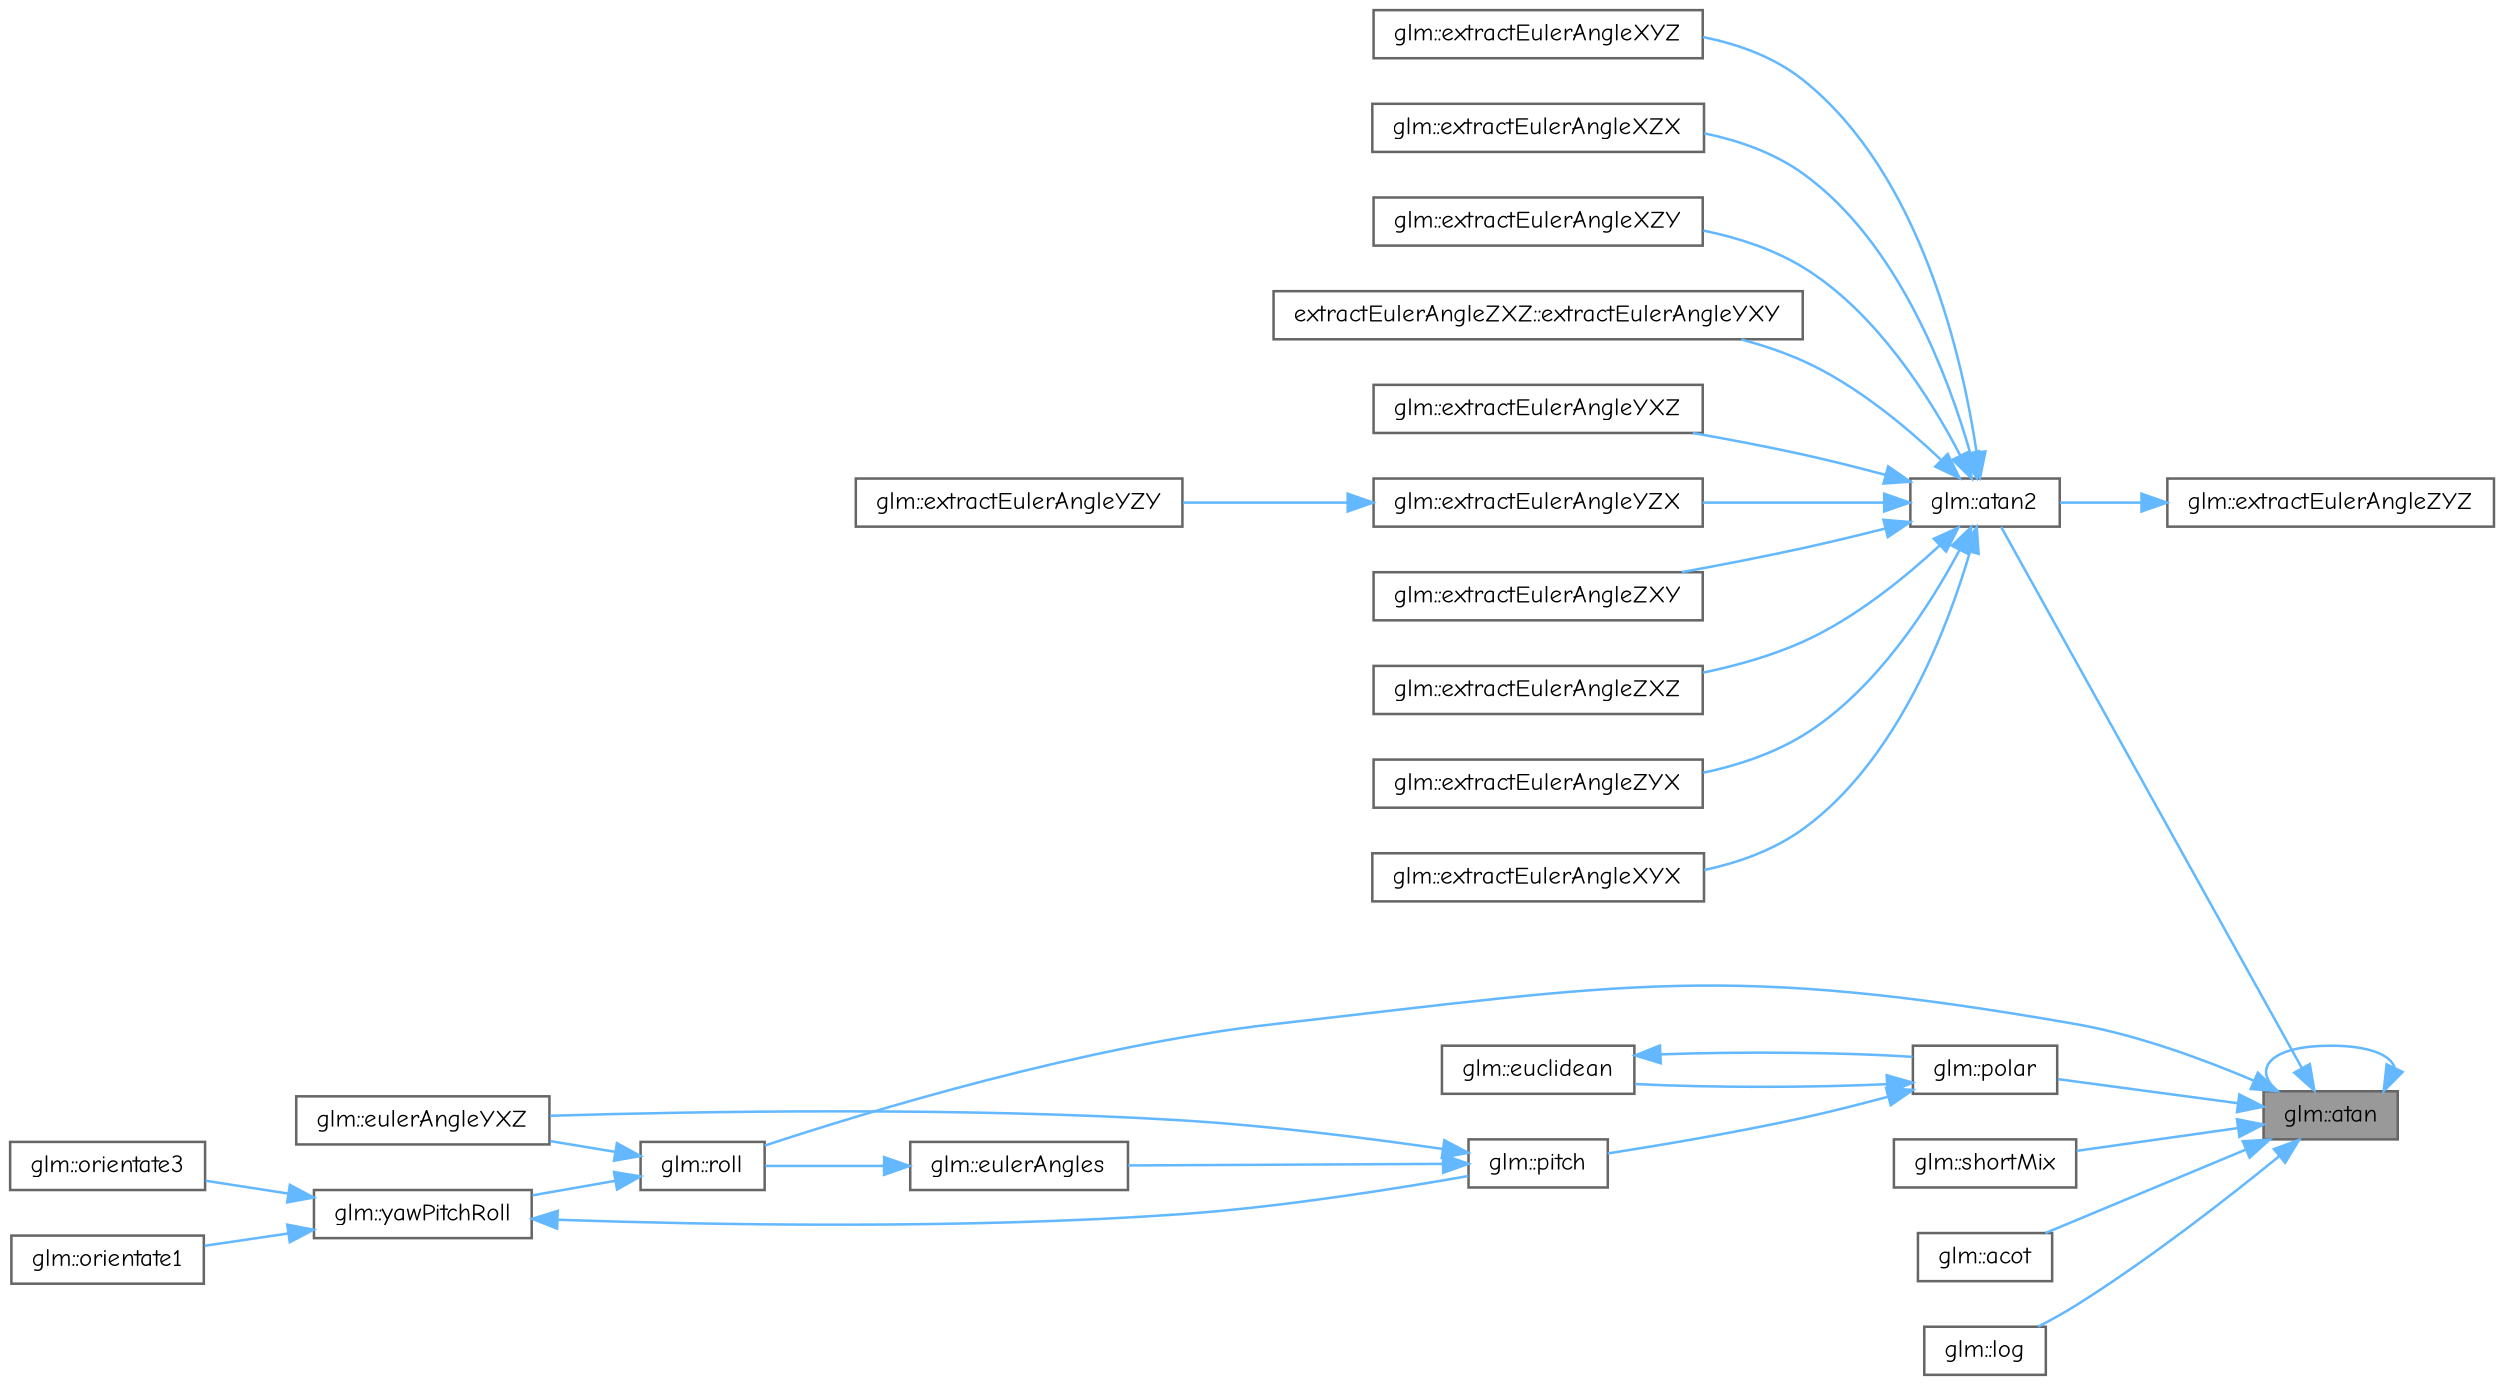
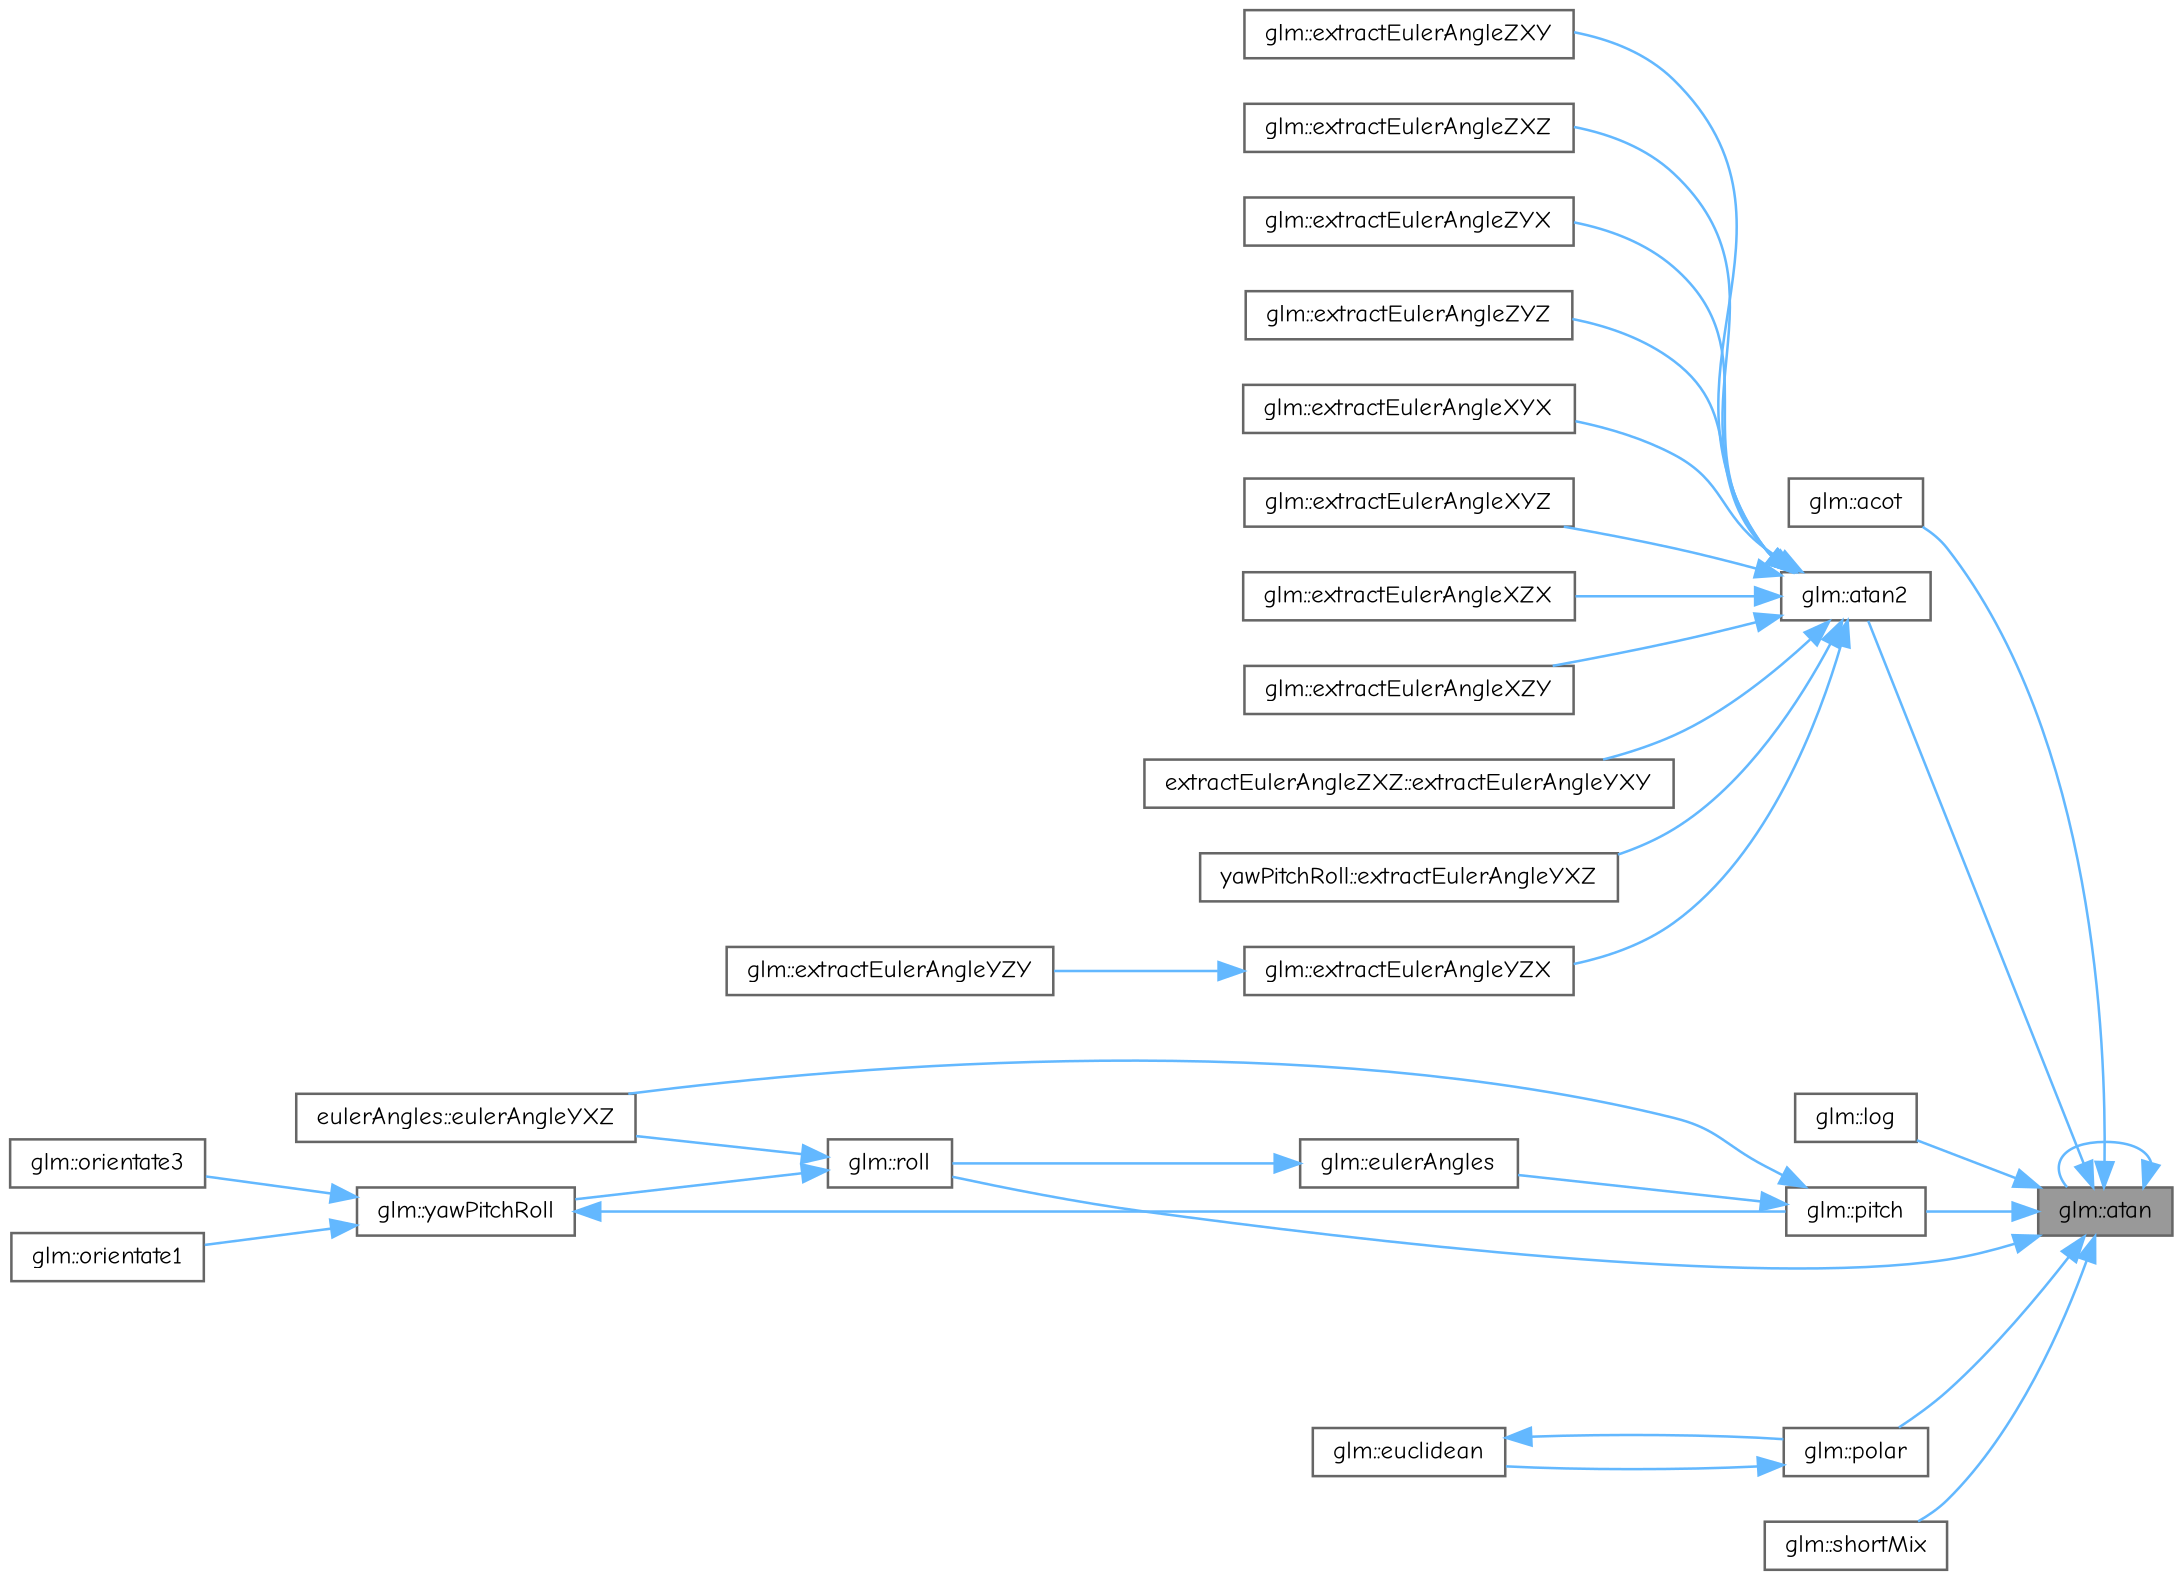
node "glm::extractEulerAngleYXZ": label "glm::extractEulerAngleYXZ" -> "yawPitchRoll::extractEulerAngleYXZ"
edge "glm::atan2" -> "glm::extractEulerAngleZYZ": reversed
node "glm::eulerAngleYXZ": label "glm::eulerAngleYXZ" -> "eulerAngles::eulerAngleYXZ"
edge "glm::pitch" -> "glm::polar": now "glm::pitch" -> "glm::atan"
